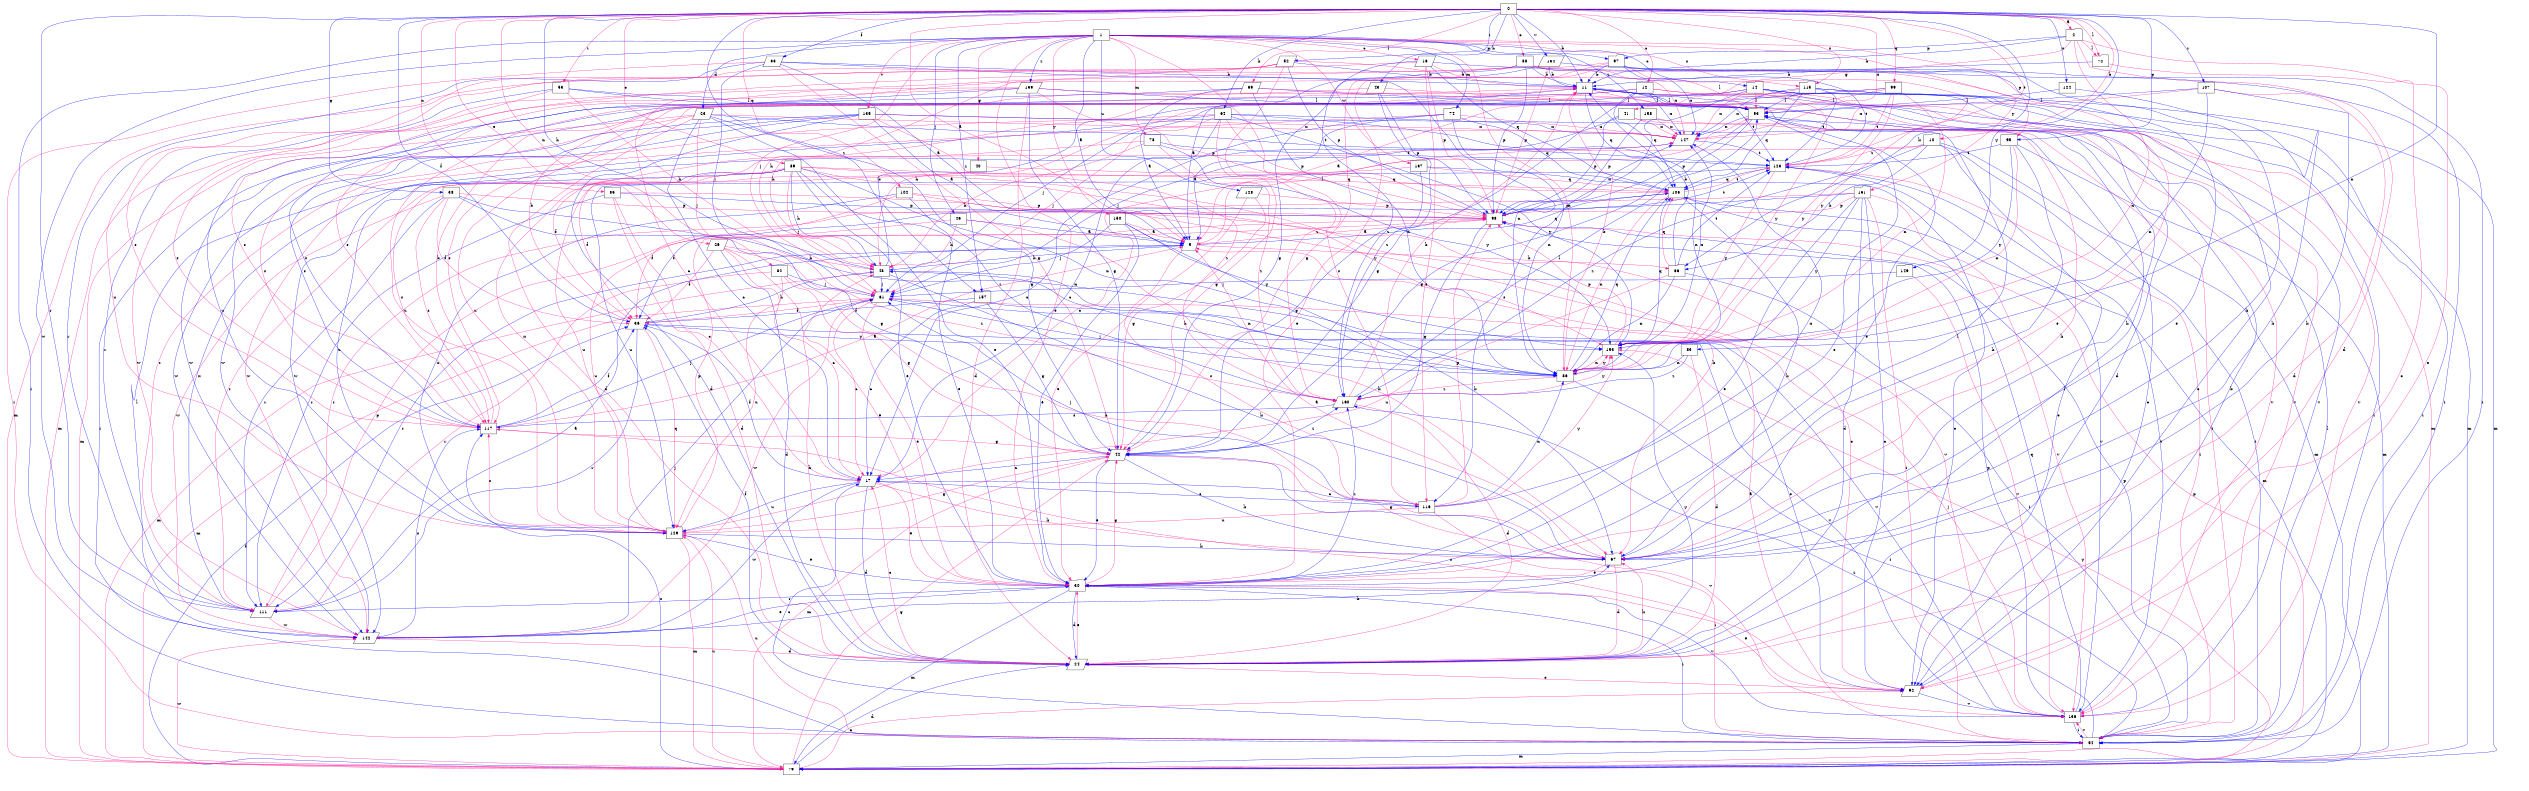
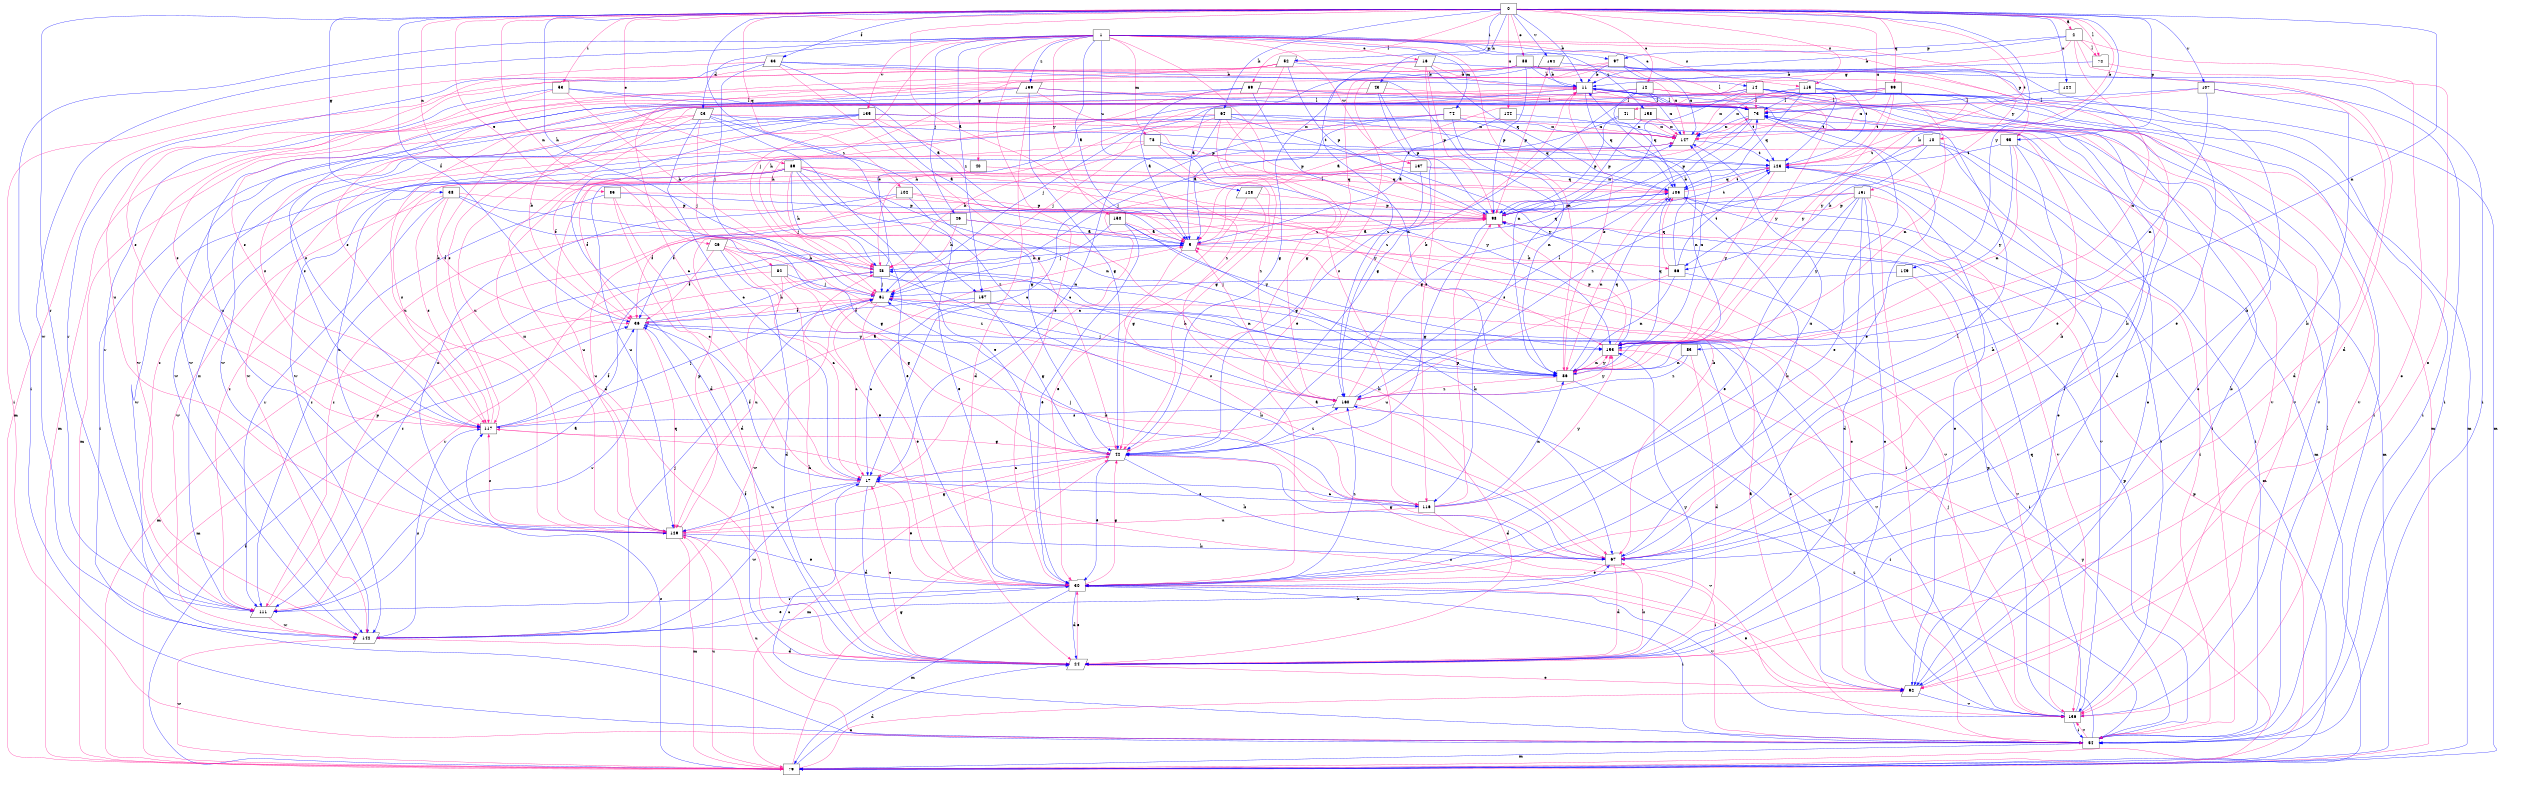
node "144": added
node "93": label "93" -> "73"
edge "124" -> "67": removed, label "k"
edge "89" -> "142": label "l" -> "w"
edge "17" -> "67": removed, label "k"
